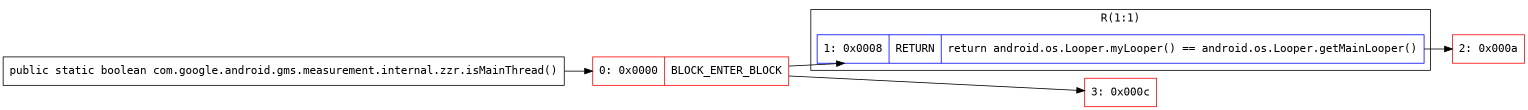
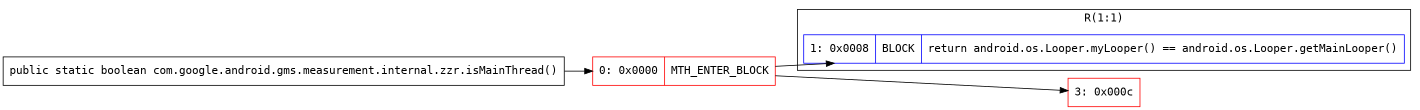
node "1: 0x0008": text "RETURN" -> "BLOCK"
node "2: 0x000a": removed
node "0: 0x0000": text "BLOCK_ENTER_BLOCK" -> "MTH_ENTER_BLOCK"
